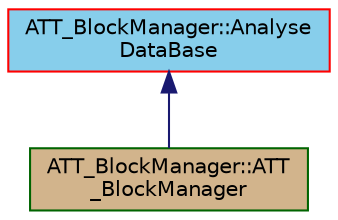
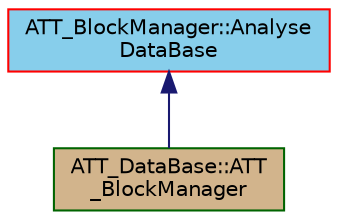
node "ATT_BlockManager::ATT _BlockManager": label "ATT_BlockManager::ATT _BlockManager" -> "ATT_DataBase::ATT _BlockManager"
